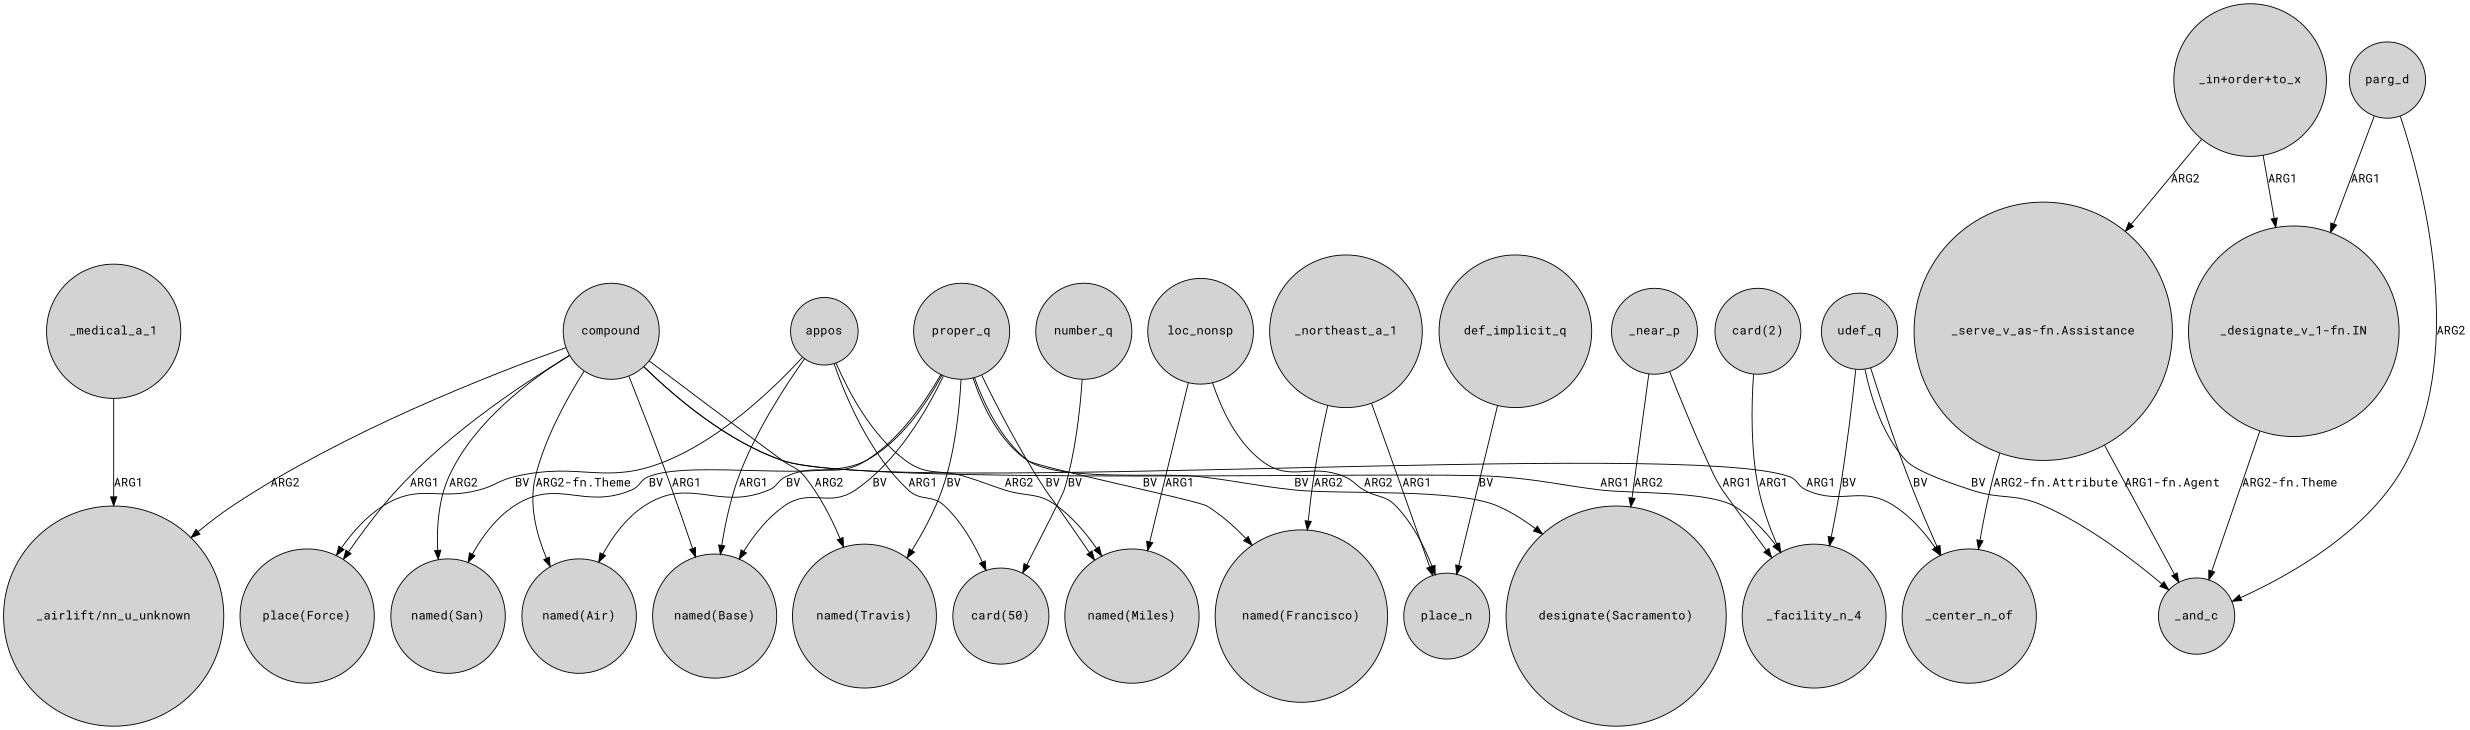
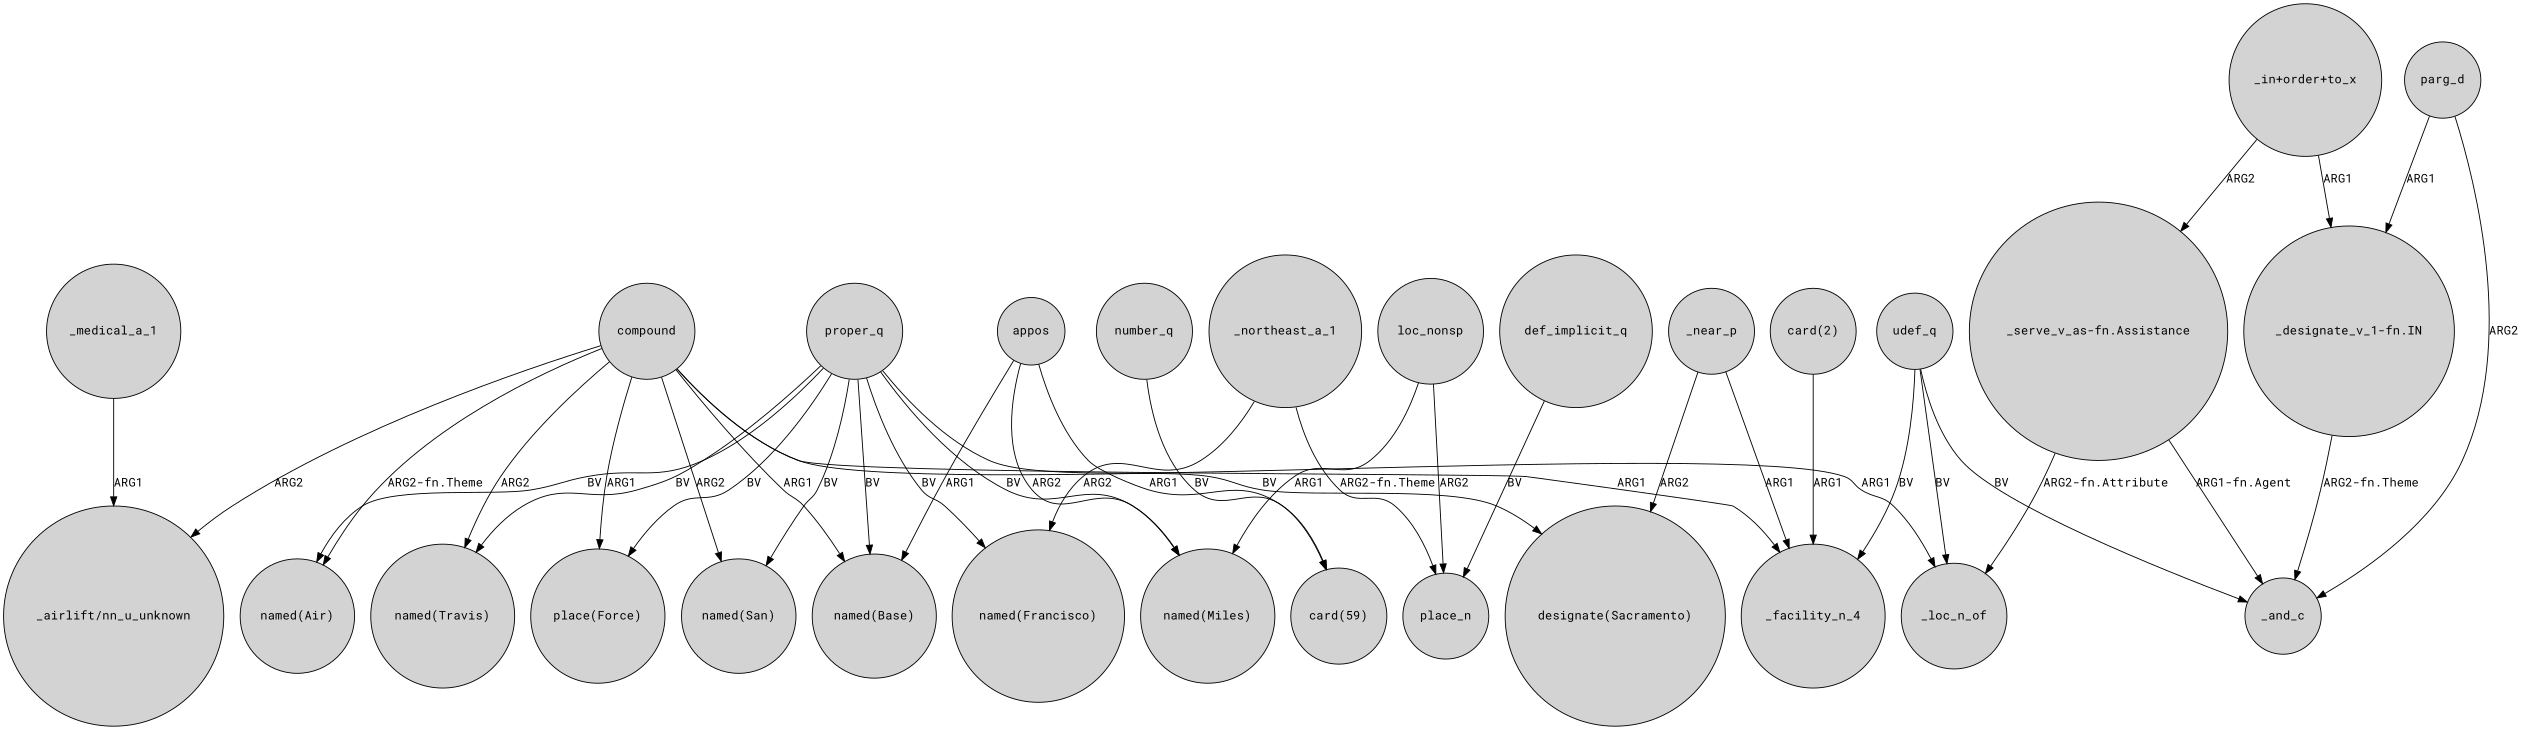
edge "appos" -> "place(Force)": now "proper_q" -> "place(Force)"
edge "_northeast_a_1" -> "place_n": label "ARG1" -> "ARG2-fn.Theme"
node "card(50)": label "card(50)" -> "card(59)"
node "_center_n_of": label "_center_n_of" -> "_loc_n_of"
